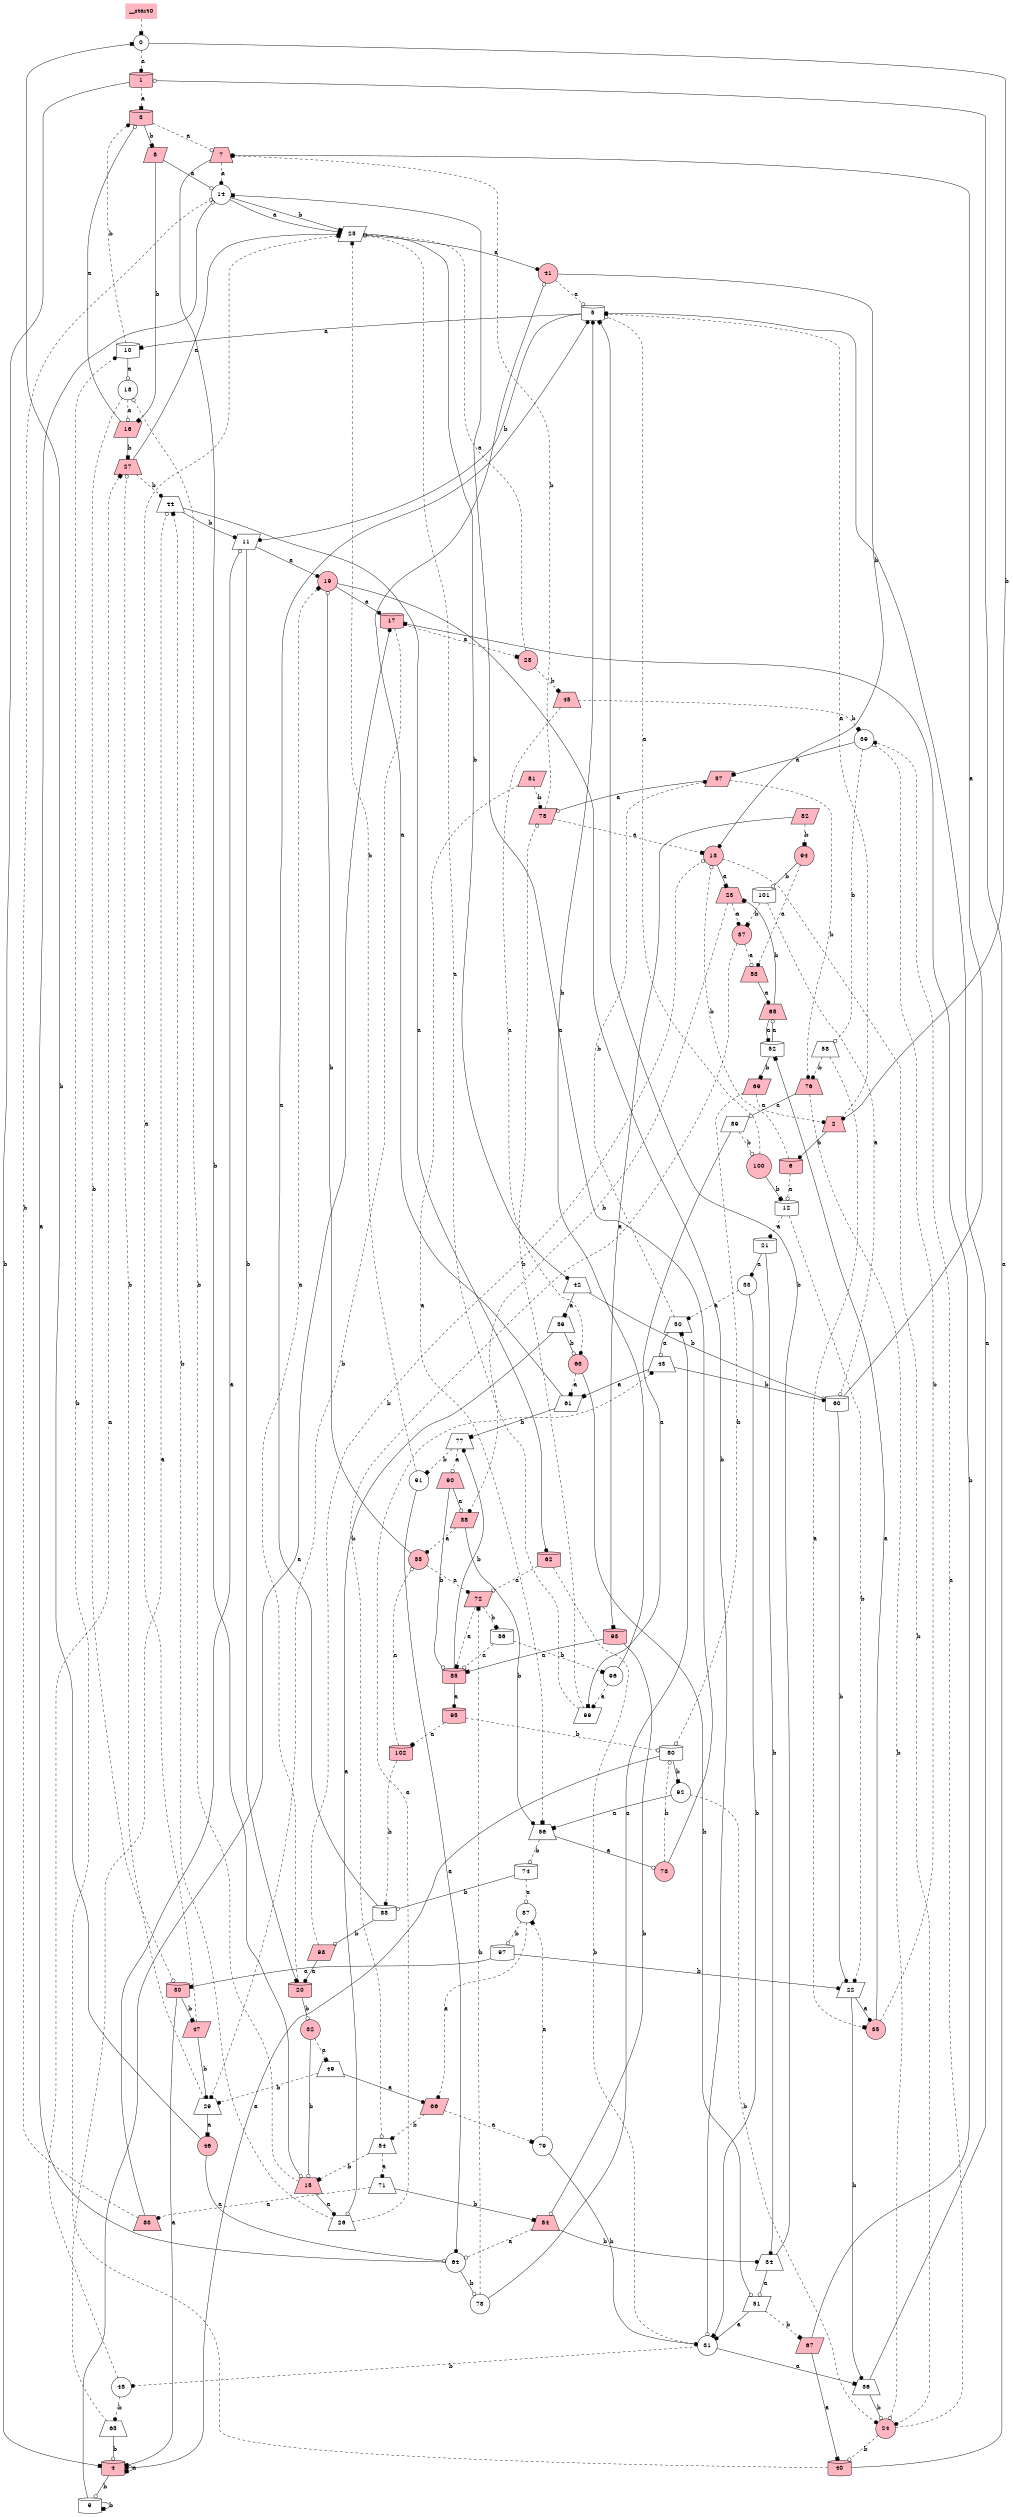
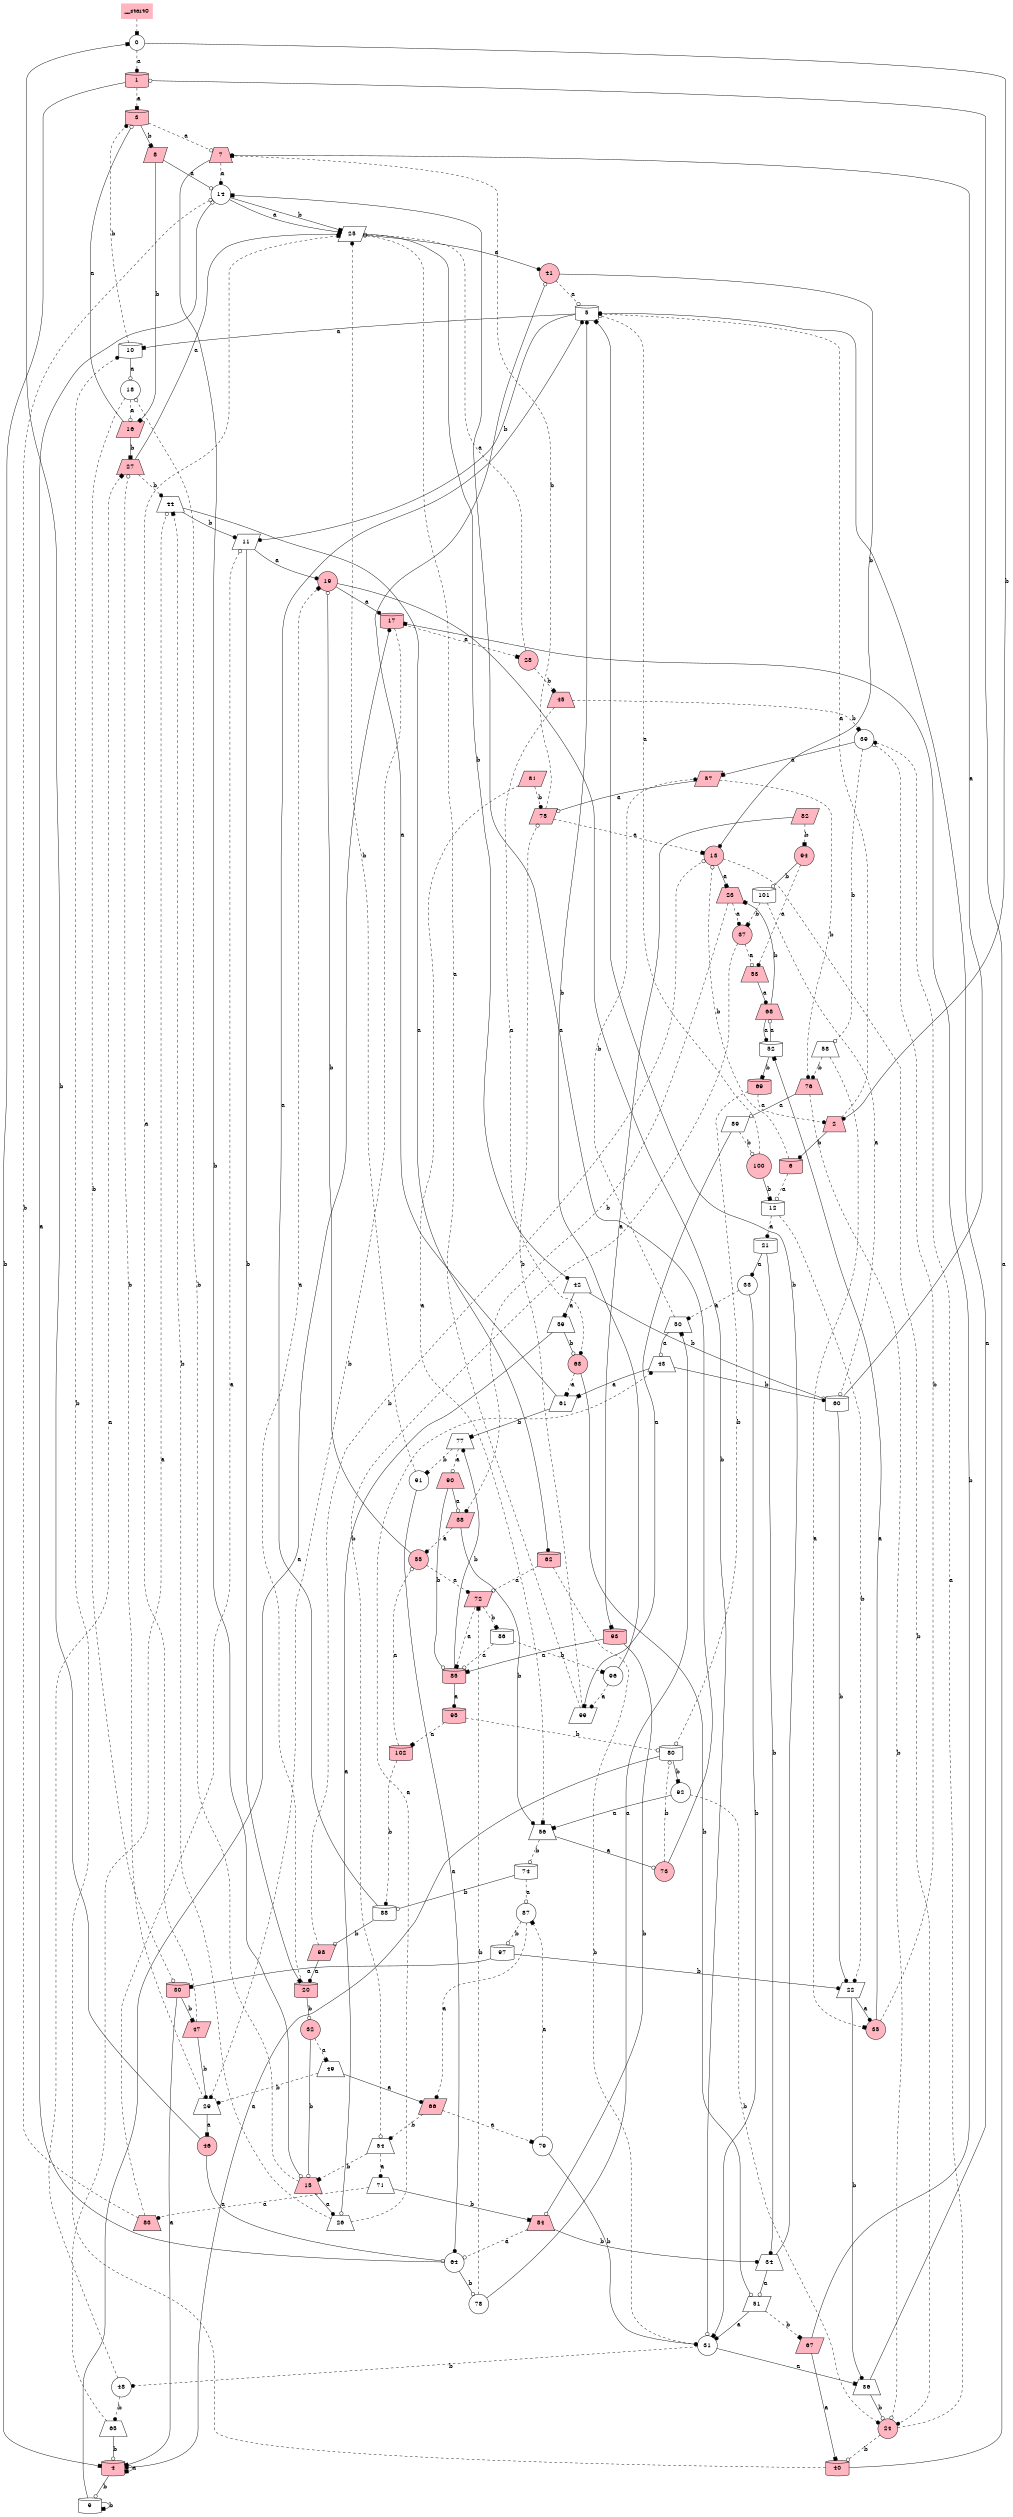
node "69": shape parallelogram -> cylinder
edge "83" -> "11": style solid -> dashed
